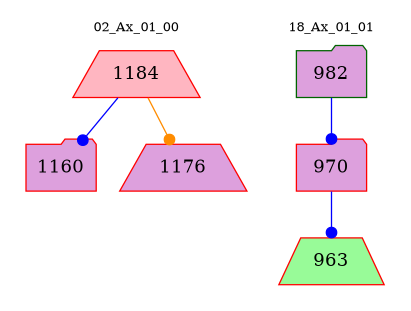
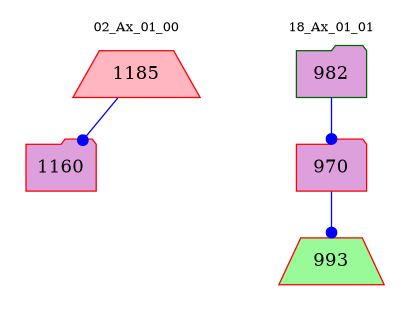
node "1184": label "1184" -> "1185"
node "1176": removed
node "963": label "963" -> "993"
